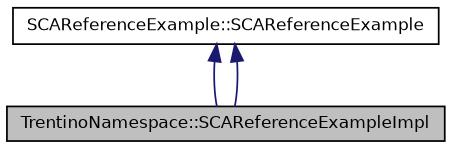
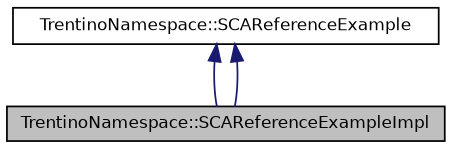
node "SCAReferenceExample::SCAReferenceExample": label "SCAReferenceExample::SCAReferenceExample" -> "TrentinoNamespace::SCAReferenceExample"
